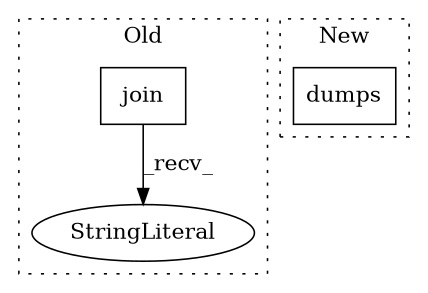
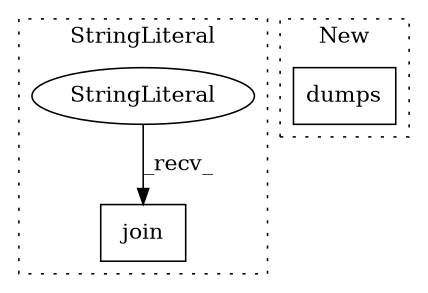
cluster "Old": label "Old" -> "StringLiteral"
edge "join" -> "StringLiteral": reversed
